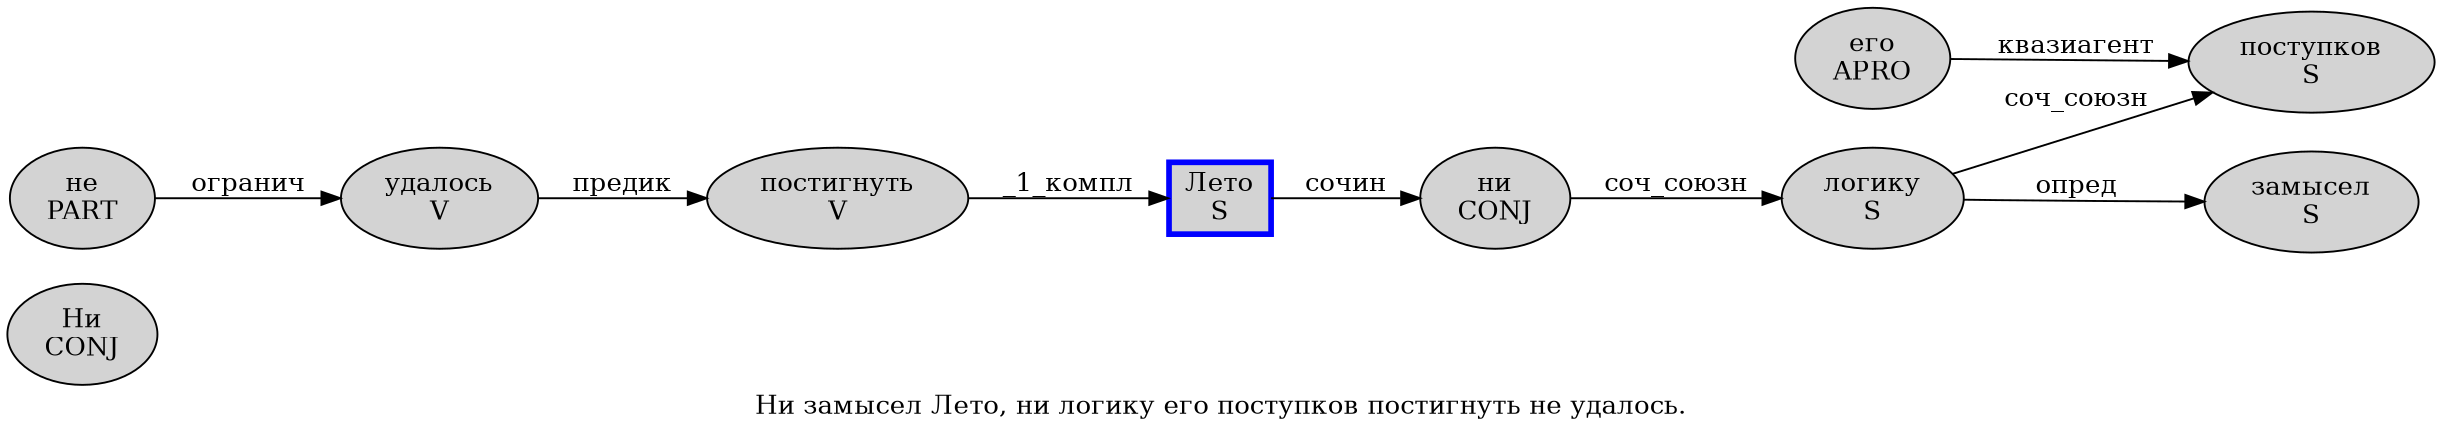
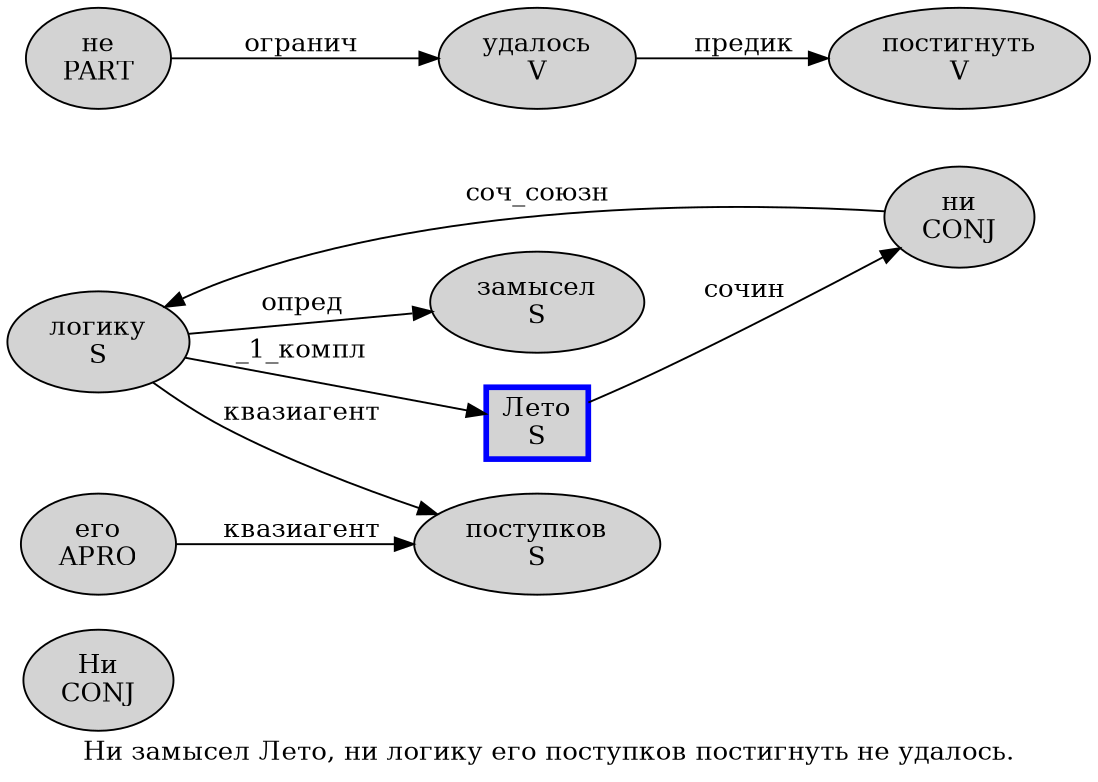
edge "логику S" -> "поступков S": label "соч_союзн" -> "квазиагент"
edge "постигнуть V" -> "Лето S": now "логику S" -> "Лето S"
